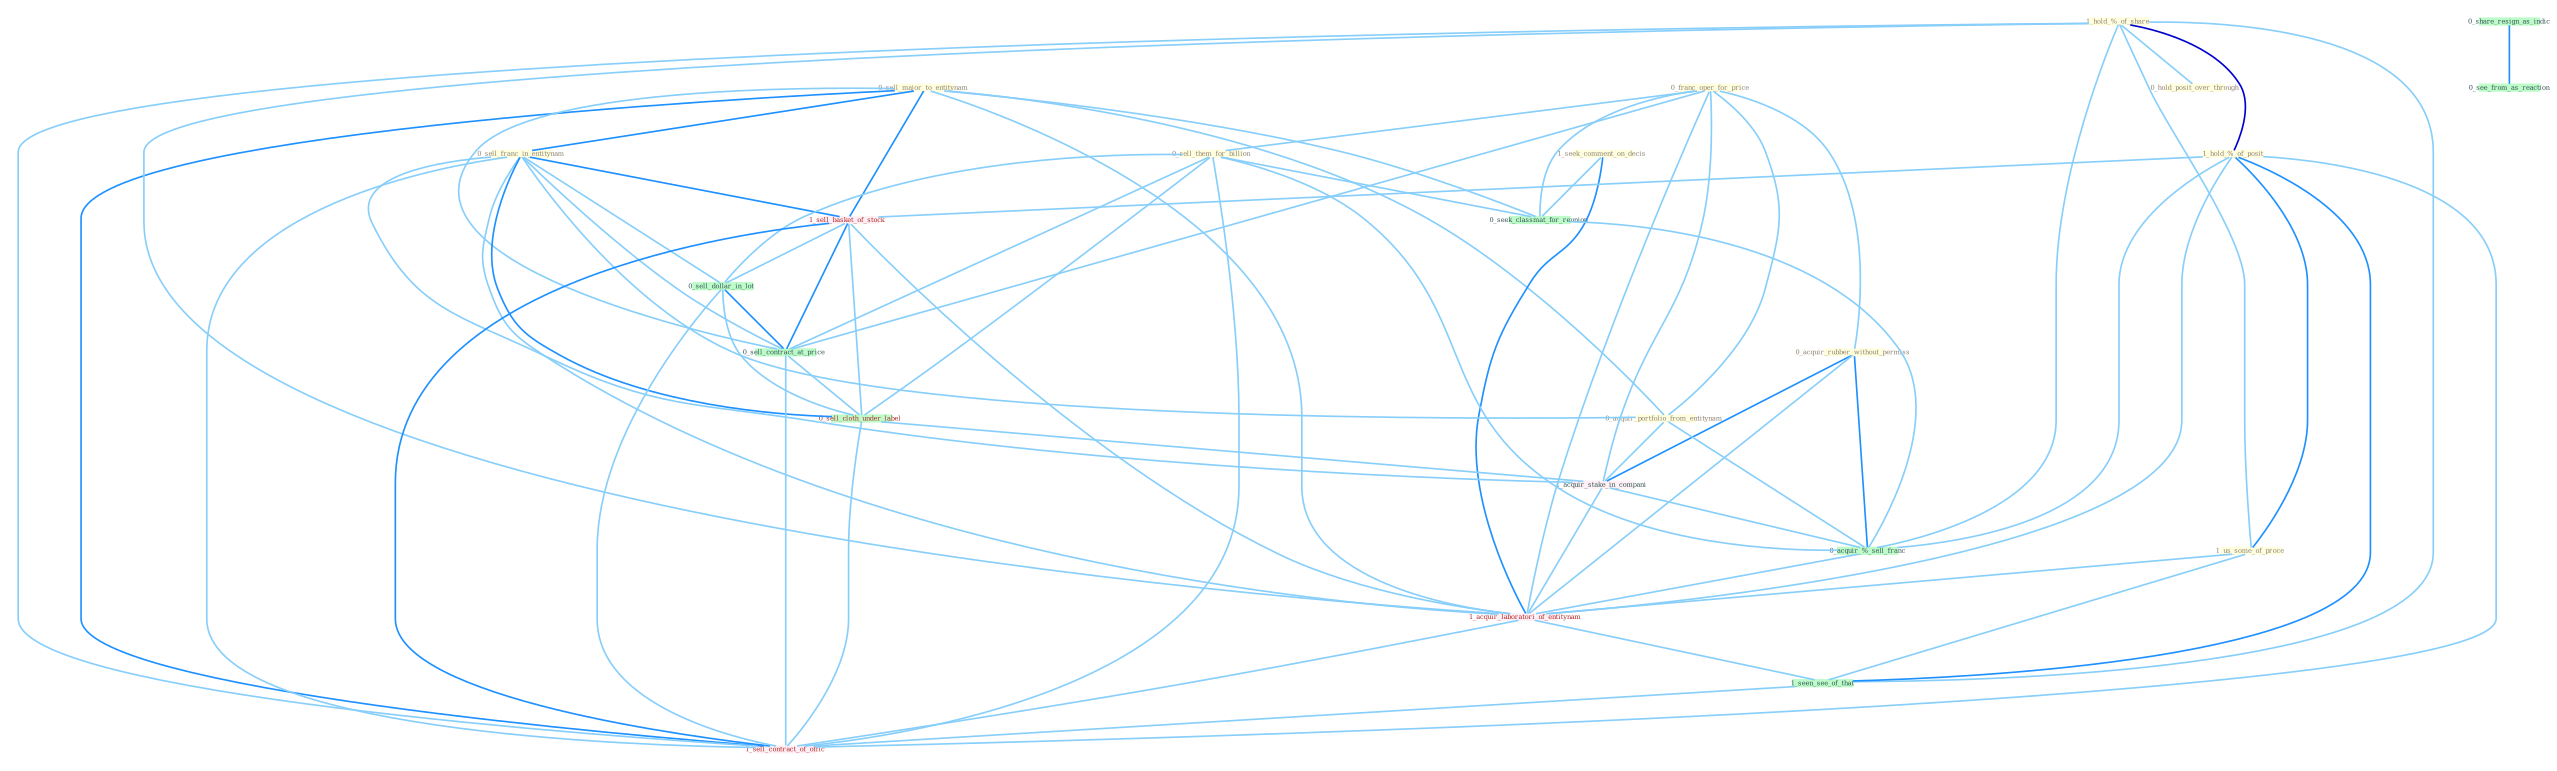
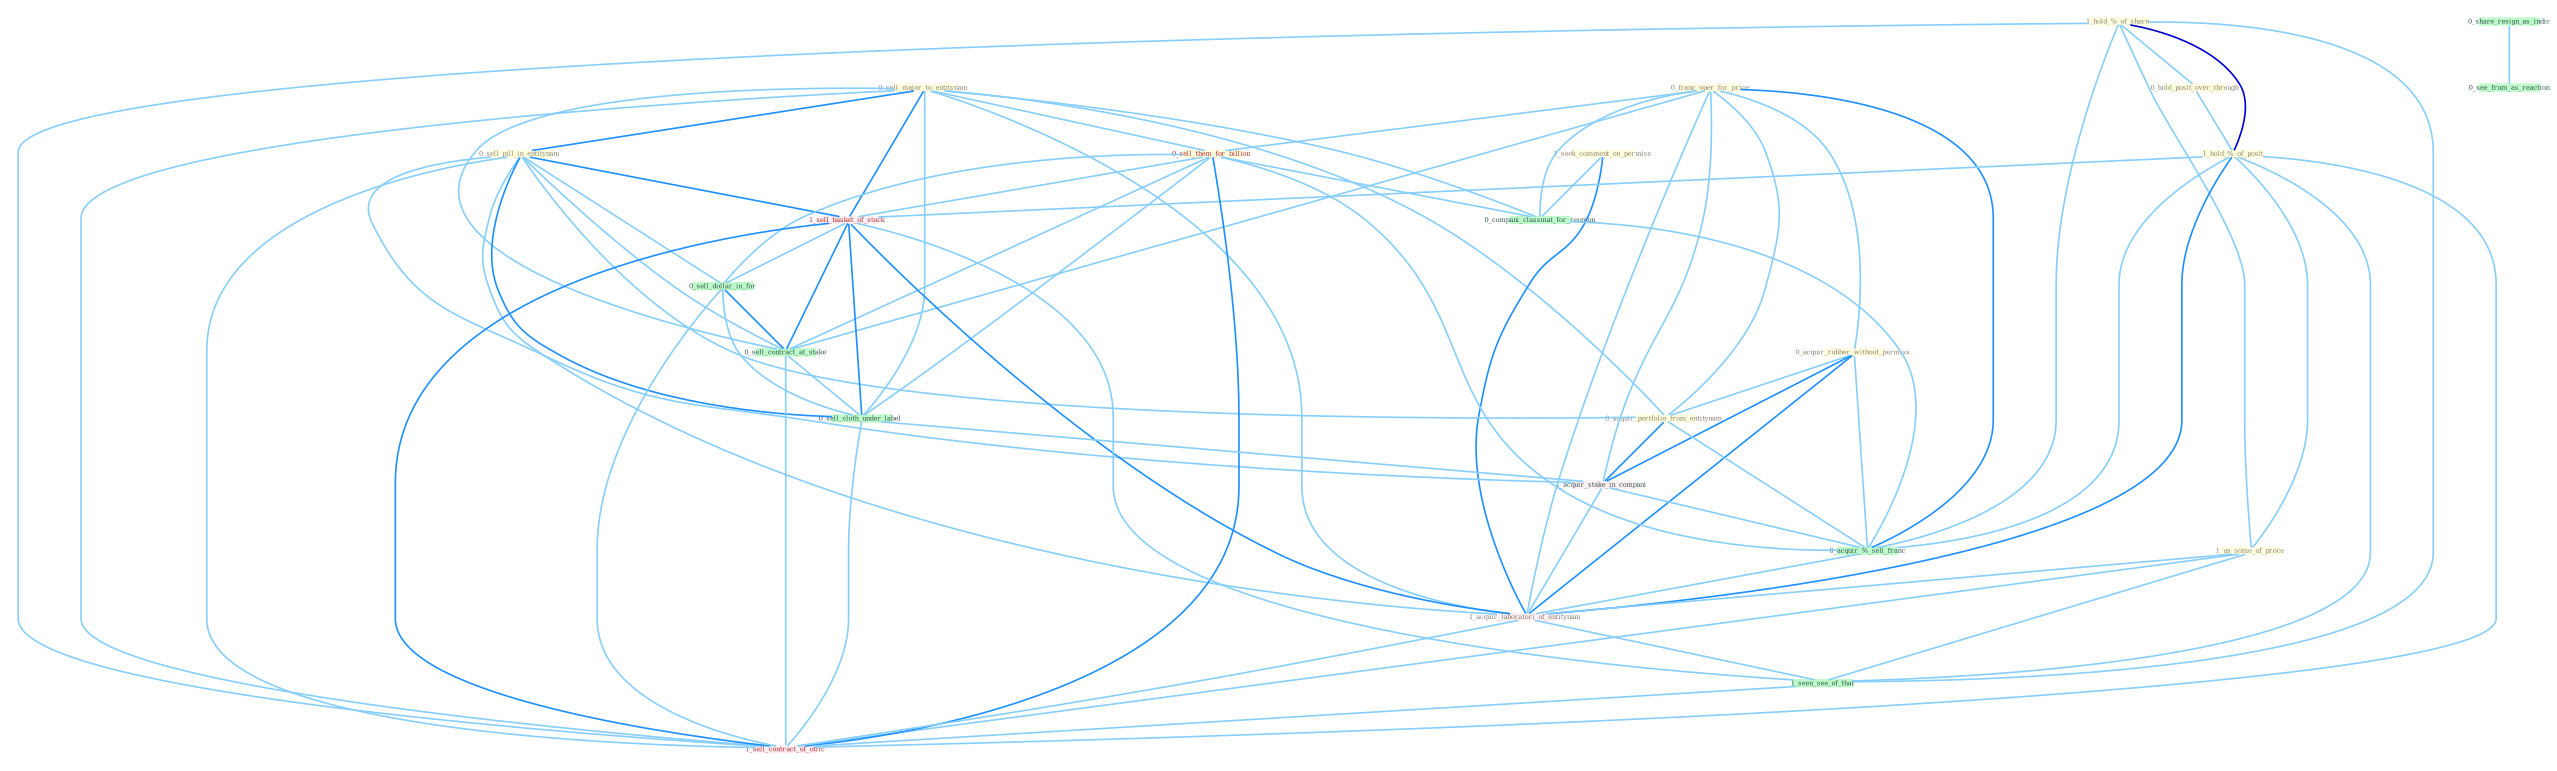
edge "0_share_resign_as_indic" -- "0_see_from_as_reaction": color #1e90ff -> #87cefa
edge "1_hold_%_of_share" -- "1_acquir_laboratori_of_entitynam": removed
edge "0_sell_major_to_entitynam" -- "0_sell_them_for_billion": added
edge "0_hold_posit_over_through" -- "1_hold_%_of_posit": added
node "0_sell_franc_in_entitynam": label "0_sell_franc_in_entitynam" -> "0_sell_pill_in_entitynam"
node "0_sell_them_for_billion": fontcolor #8b7d6b -> #b22222
node "1_seek_comment_on_decis": label "1_seek_comment_on_decis" -> "1_seek_comment_on_permiss"
edge "0_sell_them_for_billion" -- "1_sell_basket_of_stock": added
node "0_seek_classmat_for_reunion": label "0_seek_classmat_for_reunion" -> "0_compani_classmat_for_reunion"
edge "0_franc_oper_for_price" -- "0_acquir_%_sell_franc": added
edge "0_sell_major_to_entitynam" -- "0_sell_cloth_under_label": added
node "0_sell_dollar_in_lot": label "0_sell_dollar_in_lot" -> "0_sell_dollar_in_for"
edge "1_sell_basket_of_stock" -- "0_sell_cloth_under_label": color #87cefa -> #1e90ff
edge "1_hold_%_of_posit" -- "1_us_some_of_proce": color #1e90ff -> #87cefa
node "0_sell_contract_at_price": label "0_sell_contract_at_price" -> "0_sell_contract_at_stake"
edge "0_sell_major_to_entitynam" -- "1_sell_contract_of_offic": color #1e90ff -> #87cefa
edge "0_acquir_rubber_without_permiss" -- "0_acquir_portfolio_from_entitynam": added
node "0_sell_cloth_under_label": fontcolor #b22222 -> #2f4f4f
edge "0_acquir_portfolio_from_entitynam" -- "1_acquir_stake_in_compani": color #87cefa -> #1e90ff
edge "0_acquir_rubber_without_permiss" -- "0_acquir_%_sell_franc": color #1e90ff -> #87cefa
edge "1_sell_basket_of_stock" -- "1_acquir_laboratori_of_entitynam": color #87cefa -> #1e90ff
edge "0_acquir_rubber_without_permiss" -- "1_acquir_laboratori_of_entitynam": color #87cefa -> #1e90ff
edge "1_hold_%_of_posit" -- "1_acquir_laboratori_of_entitynam": color #87cefa -> #1e90ff
edge "1_sell_basket_of_stock" -- "1_seen_see_of_that": added
edge "0_sell_them_for_billion" -- "1_sell_contract_of_offic": color #87cefa -> #1e90ff
edge "1_hold_%_of_posit" -- "1_seen_see_of_that": color #1e90ff -> #87cefa
node "1_acquir_laboratori_of_entitynam": fontcolor #b22222 -> #8b7d6b
edge "1_us_some_of_proce" -- "1_sell_contract_of_offic": added
